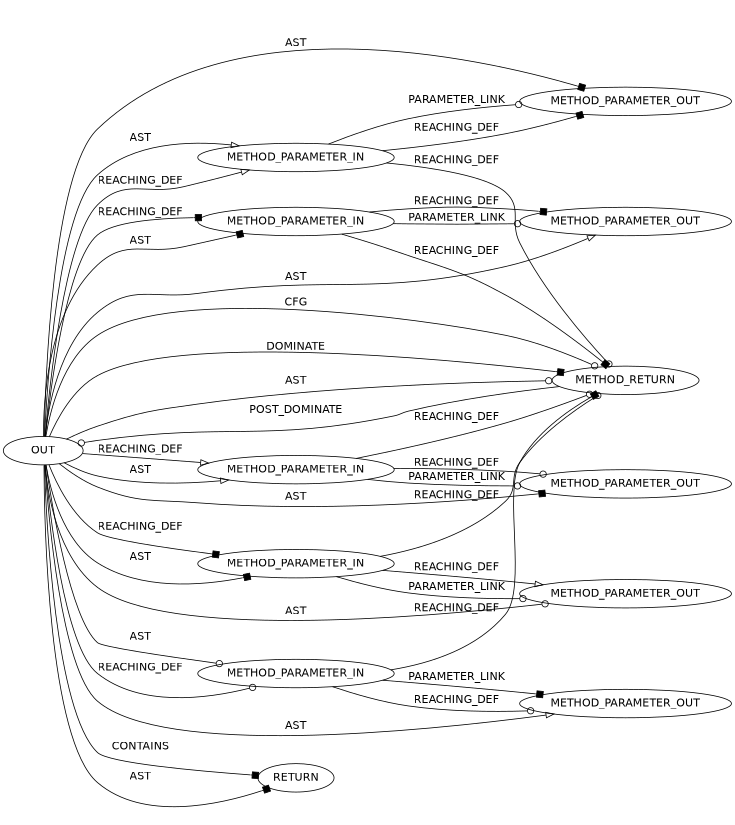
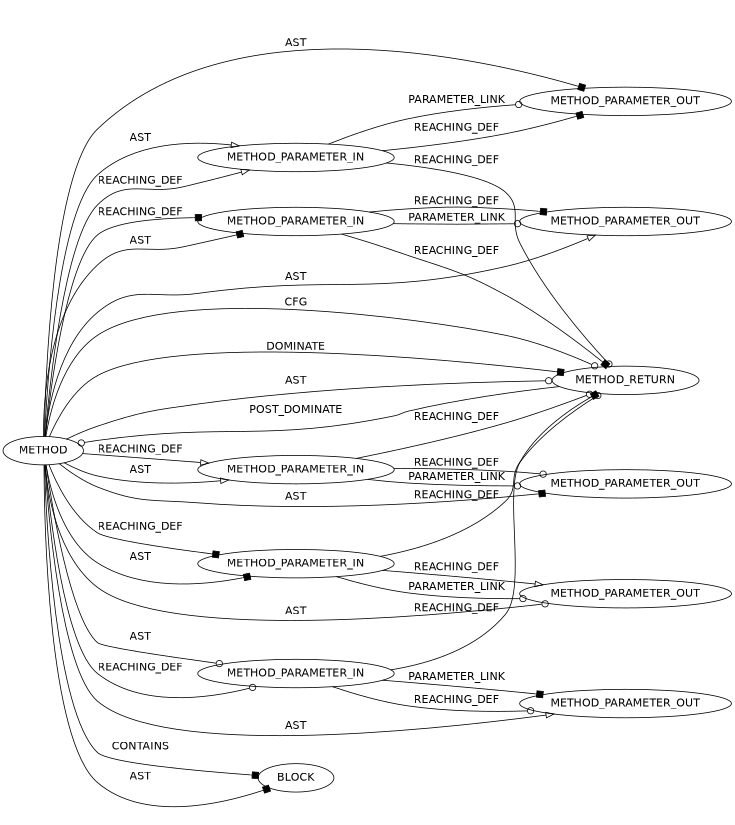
node "OUT": label "OUT" -> "METHOD"
node "RETURN": label "RETURN" -> "BLOCK"
